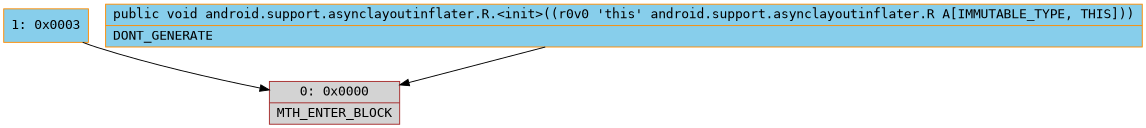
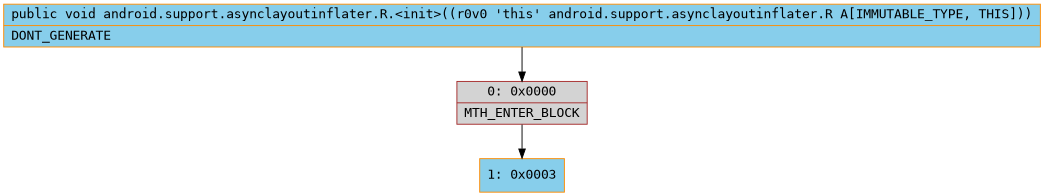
edge "1: 0x0003" -> "0: 0x0000": reversed
